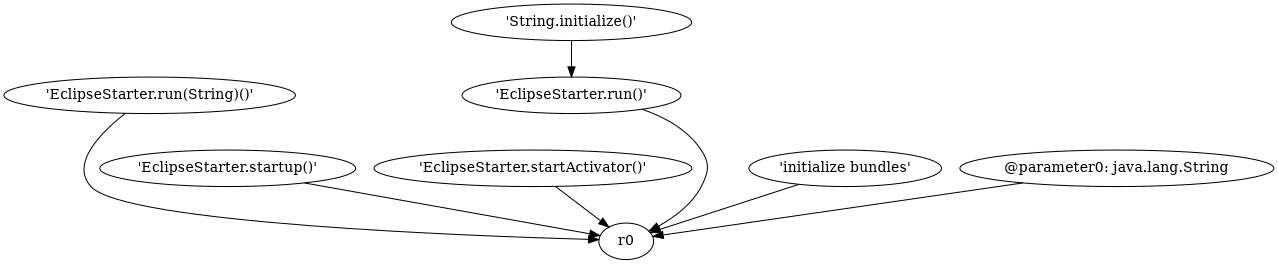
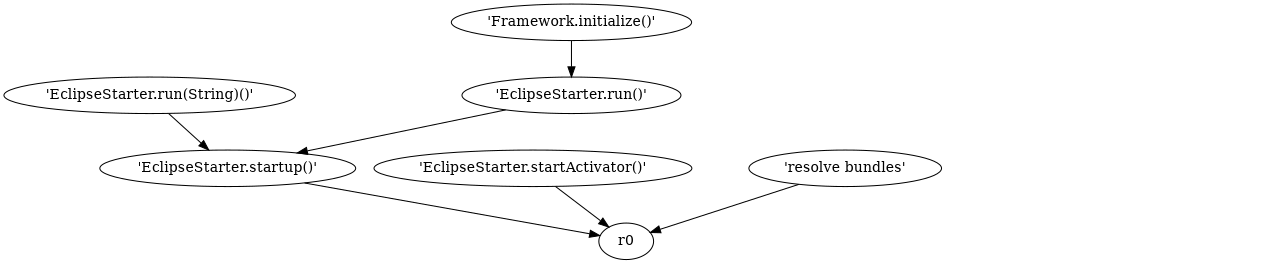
node "'String.initialize()'": label "'String.initialize()'" -> "'Framework.initialize()'"
edge "'EclipseStarter.run()'" -> "r0": now "'EclipseStarter.run()'" -> "'EclipseStarter.startup()'"
node "'initialize bundles'": label "'initialize bundles'" -> "'resolve bundles'"
node "@parameter0: java.lang.String": removed
edge "'EclipseStarter.run(String)()'" -> "r0": now "'EclipseStarter.run(String)()'" -> "'EclipseStarter.startup()'"
